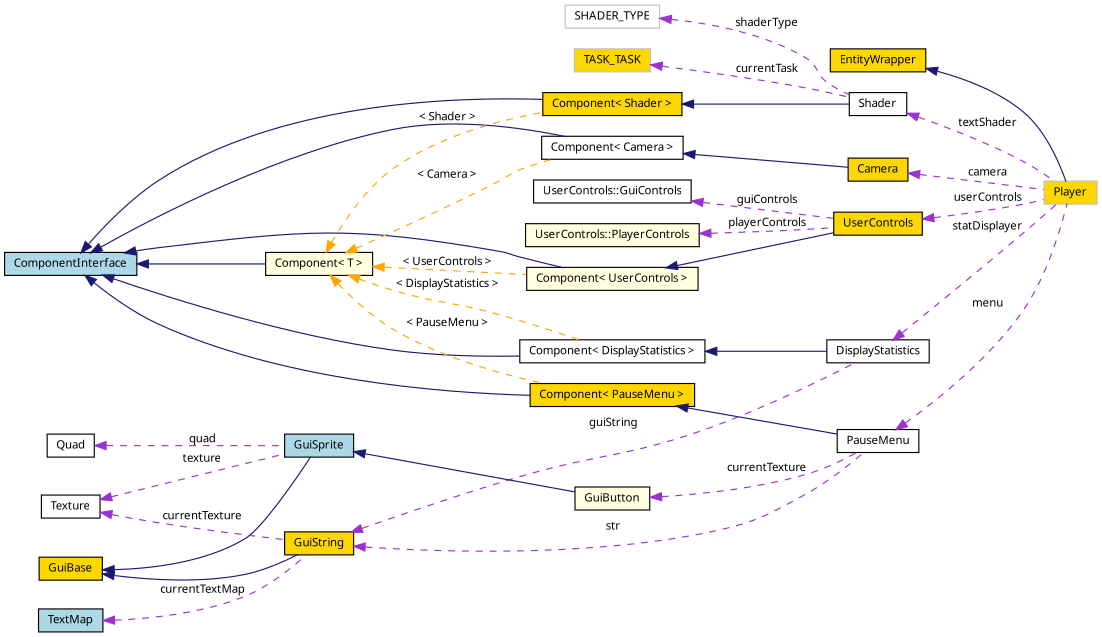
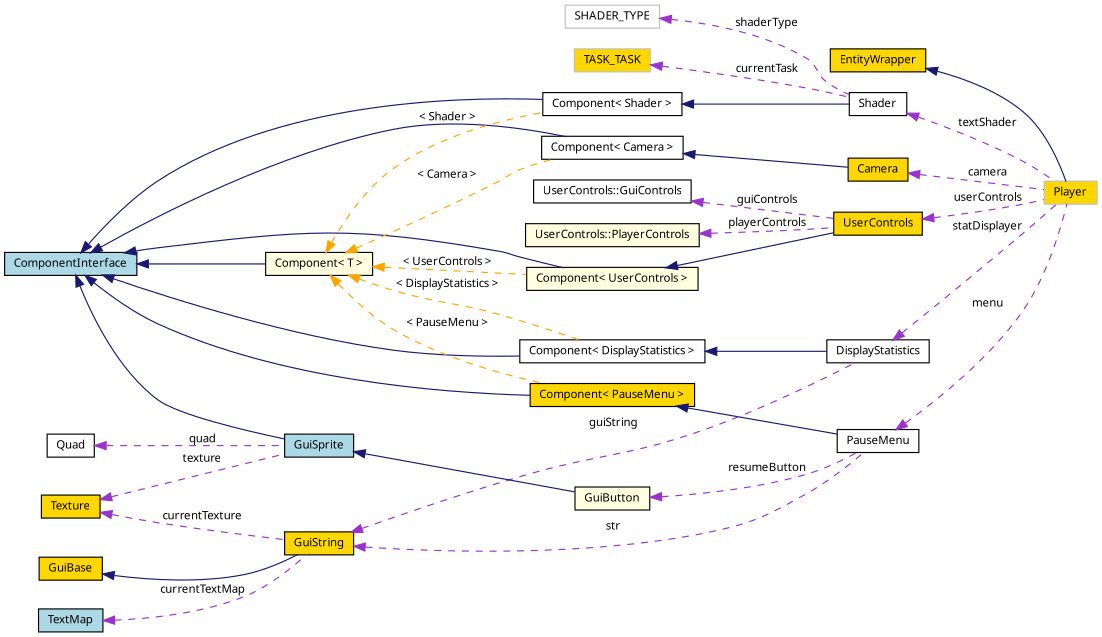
node "Component< Shader >": fillcolor gold -> white
edge "PauseMenu" -> "GuiButton": label " currentTexture" -> " resumeButton"
node "Texture": fillcolor white -> gold
edge "GuiSprite" -> "GuiBase": now "GuiSprite" -> "ComponentInterface"
